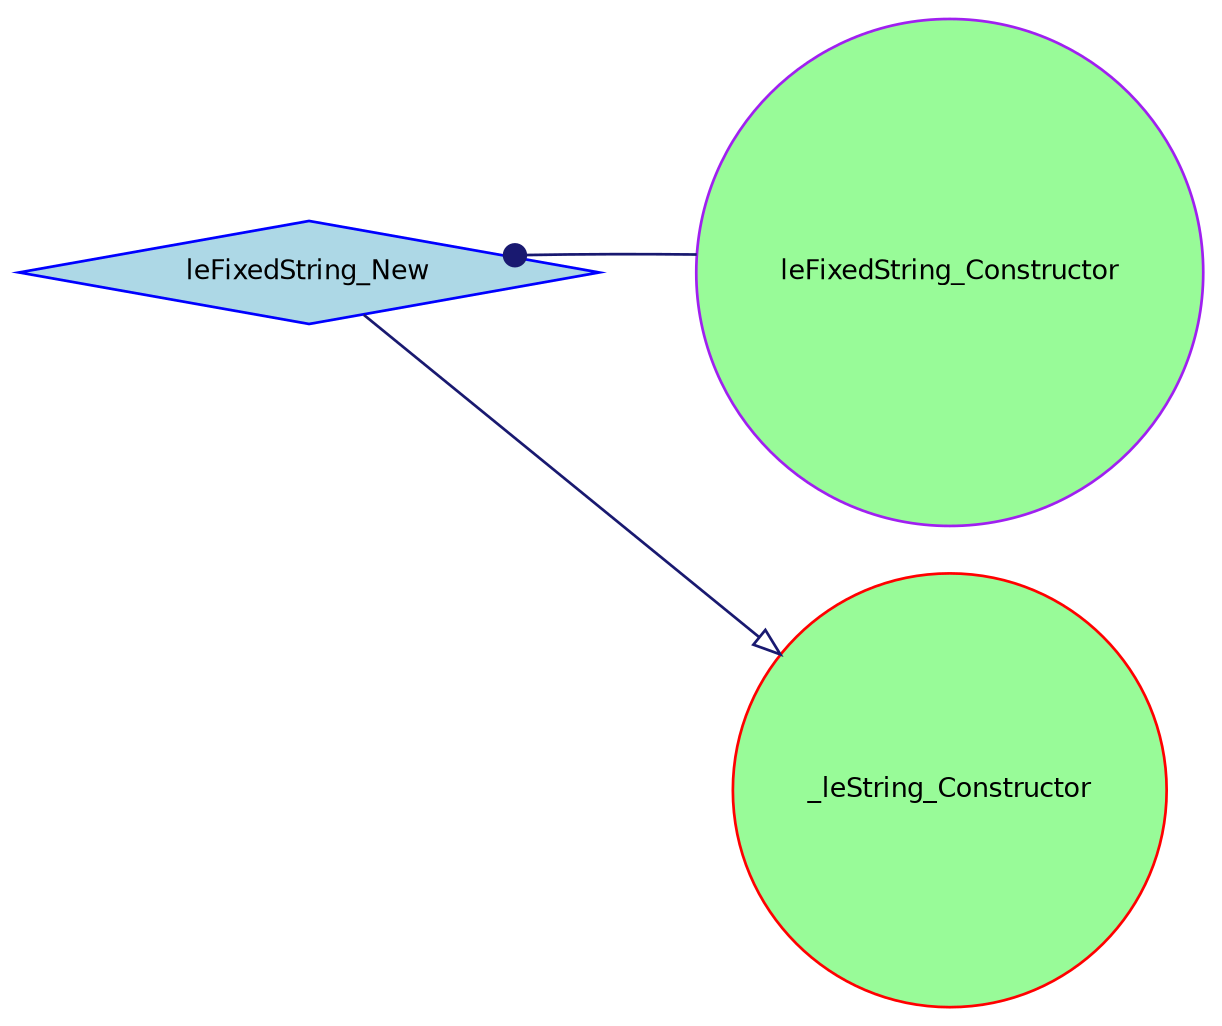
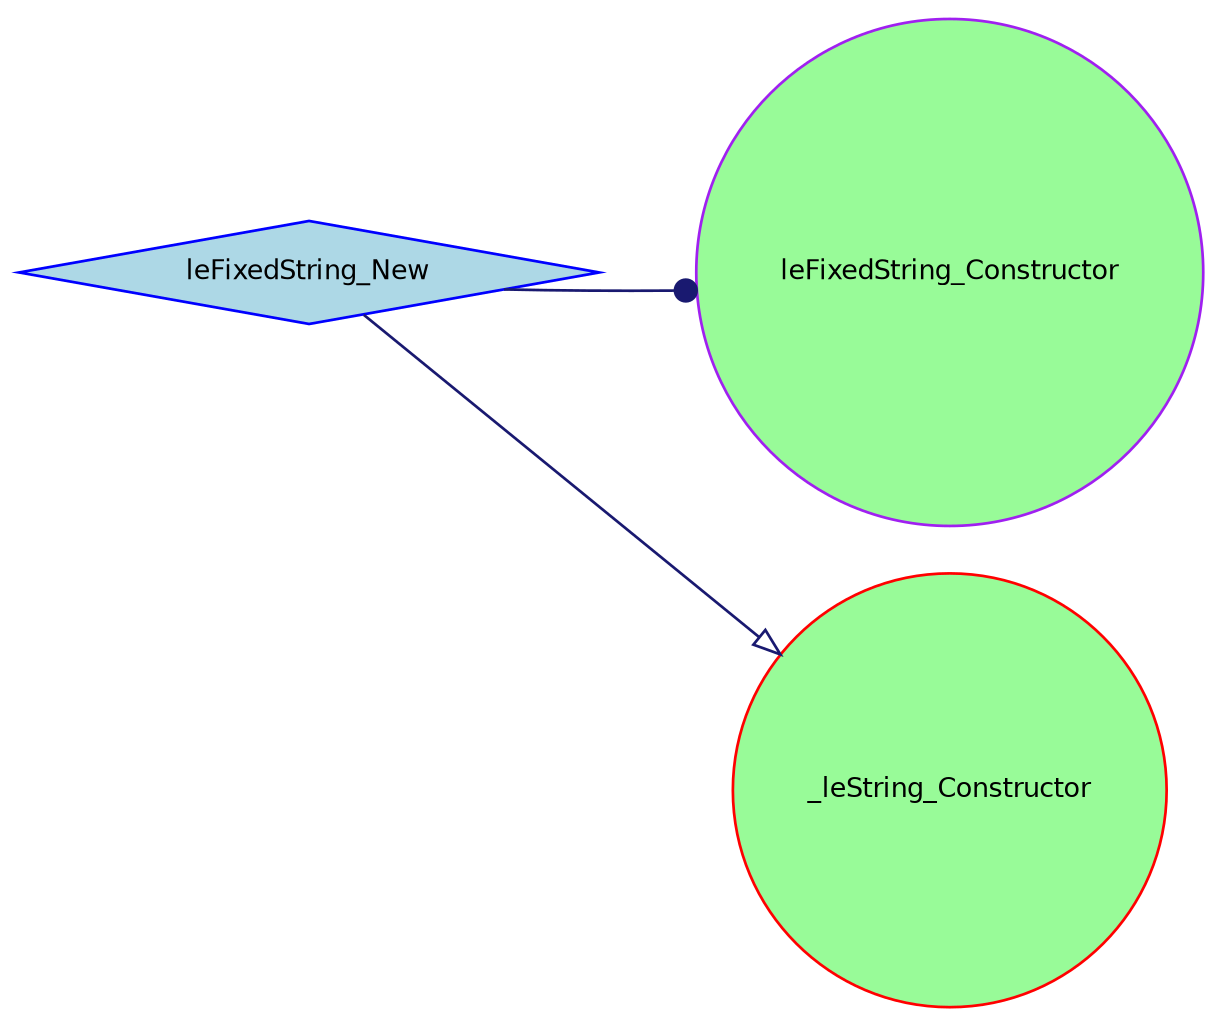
edge "leFixedString_Constructor" -> "leFixedString_New": reversed
